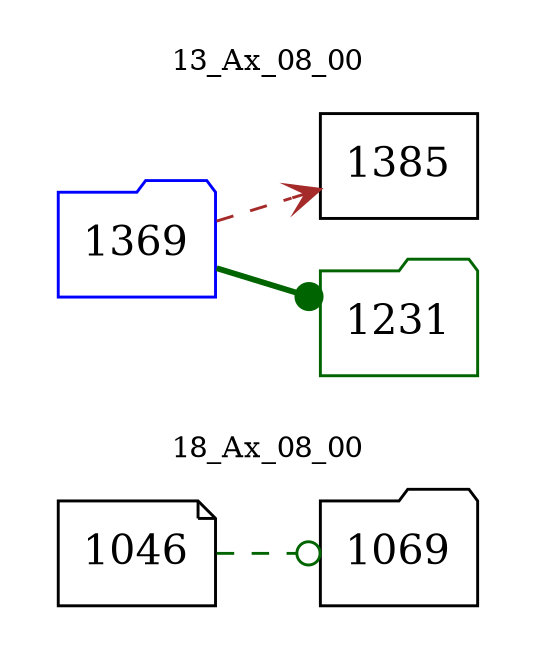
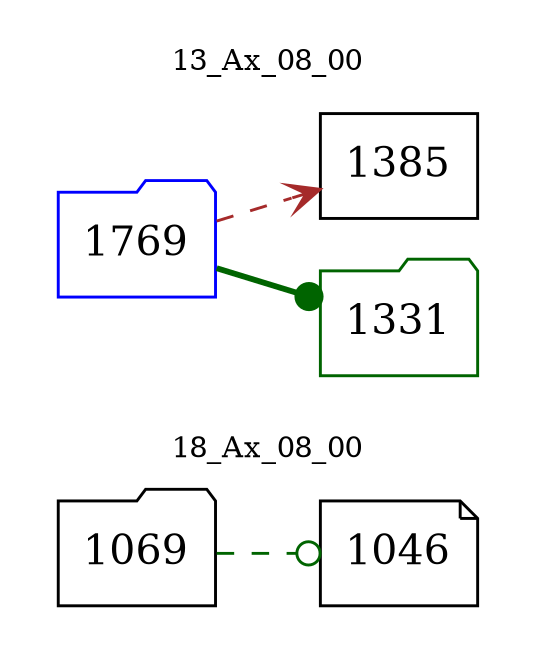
node "1369": label "1369" -> "1769"
node "1231": label "1231" -> "1331"
edge "1046" -> "1069": reversed
